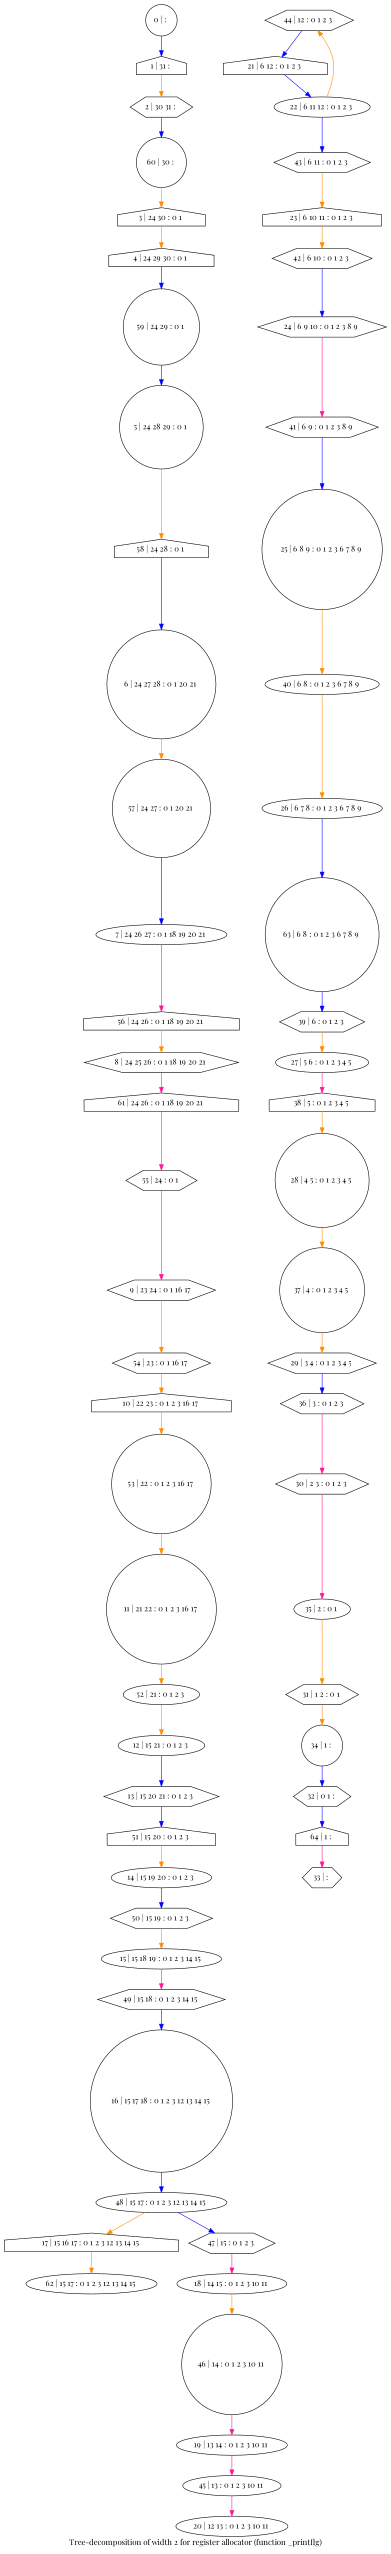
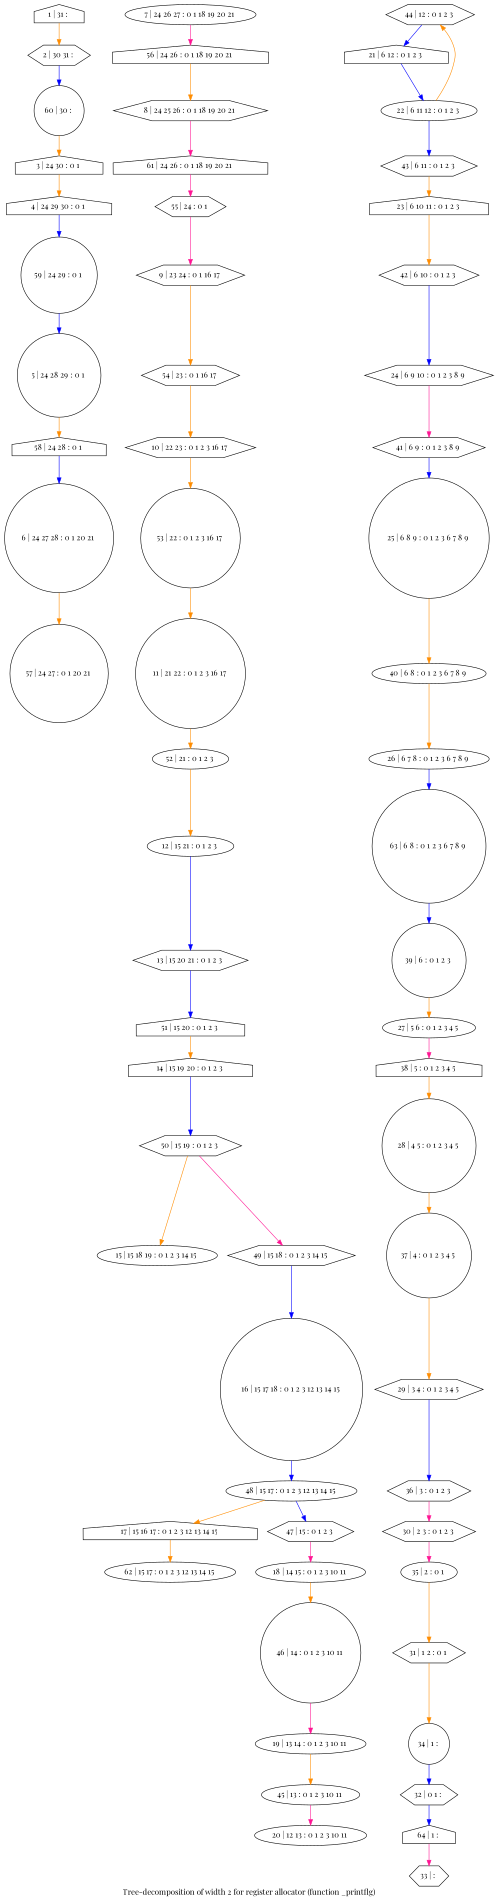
node "0 | :": removed
edge "57 | 24 27 : 0 1 20 21" -> "7 | 24 26 27 : 0 1 18 19 20 21": removed
node "39 | 6 : 0 1 2 3": shape hexagon -> circle
node "10 | 22 23 : 0 1 2 3 16 17": shape house -> hexagon
node "14 | 15 19 20 : 0 1 2 3": shape ellipse -> house
edge "15 | 15 18 19 : 0 1 2 3 14 15" -> "49 | 15 18 : 0 1 2 3 14 15": now "50 | 15 19 : 0 1 2 3" -> "49 | 15 18 : 0 1 2 3 14 15"
edge "19 | 13 14 : 0 1 2 3 10 11" -> "45 | 13 : 0 1 2 3 10 11": color deeppink -> darkorange
